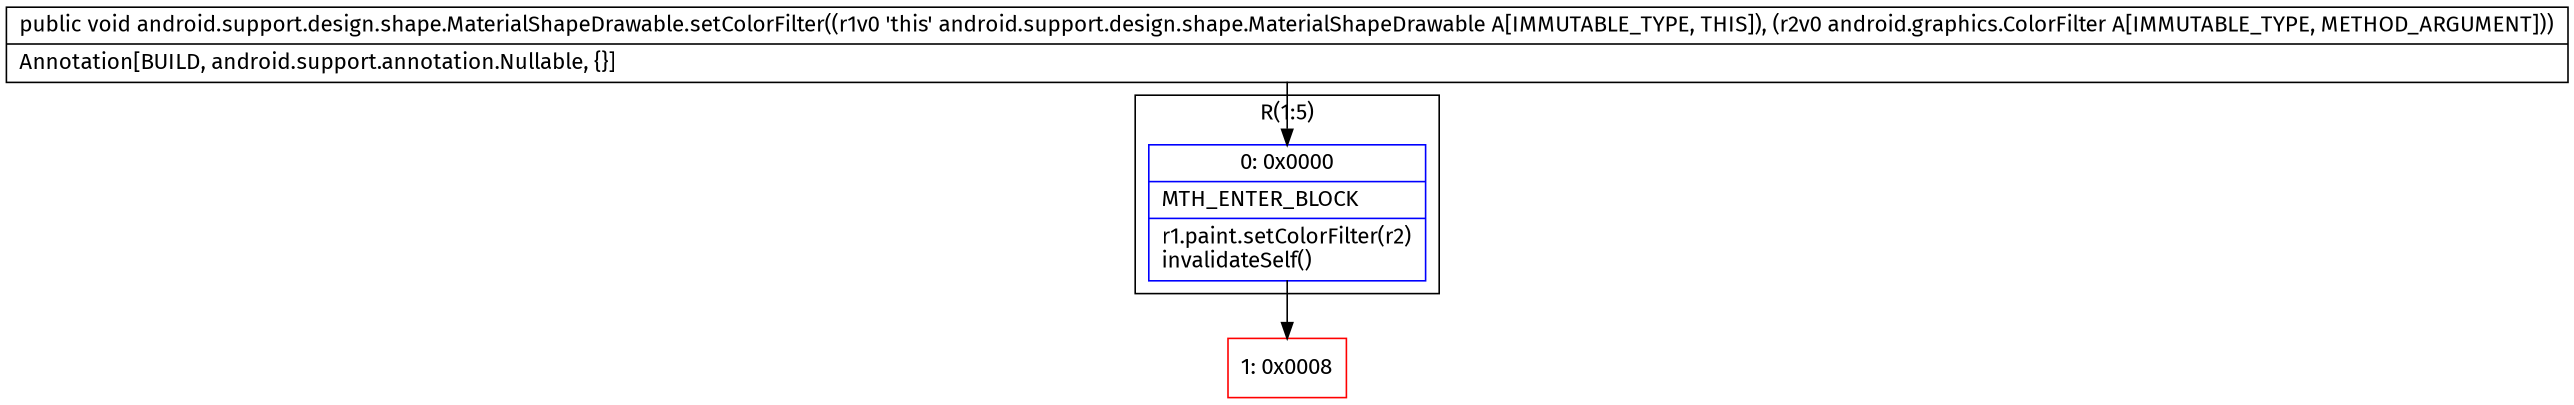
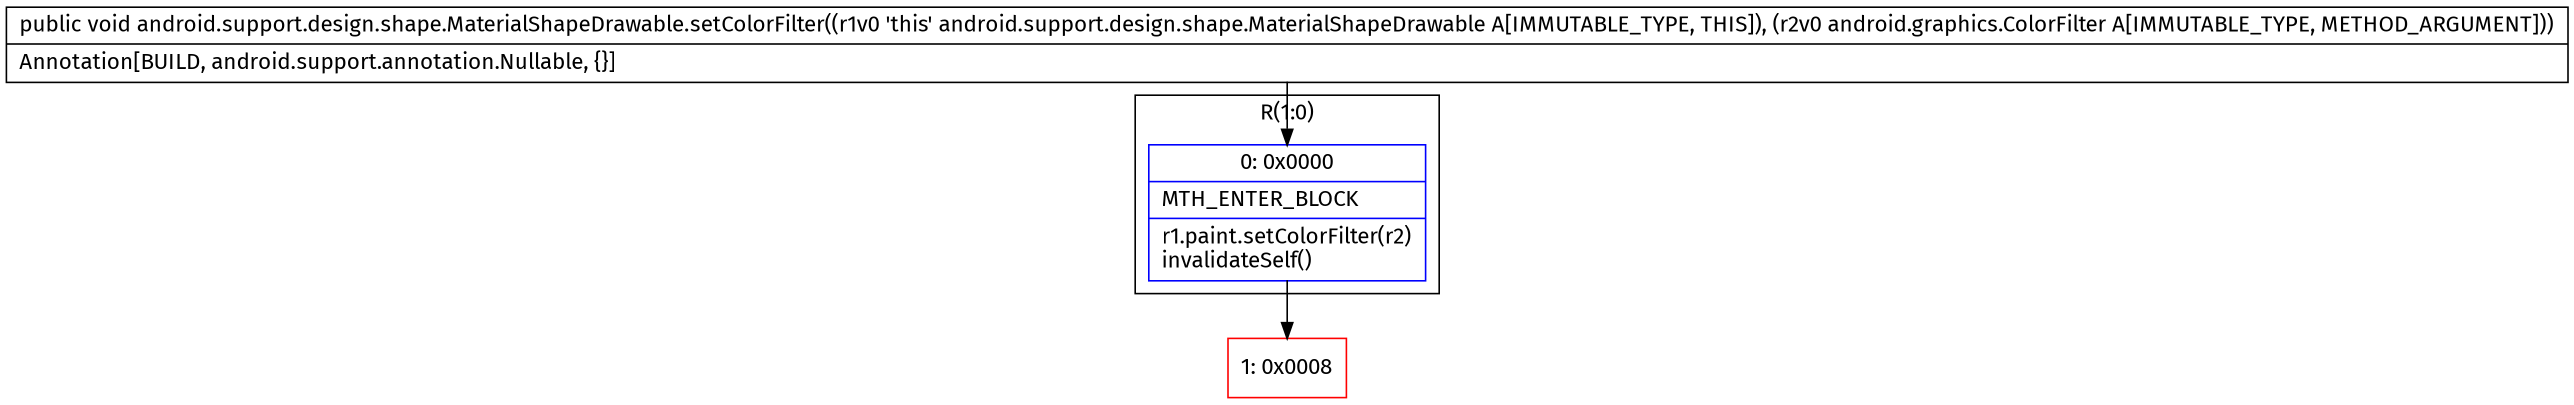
cluster "R(1:5)": label "R(1:5)" -> "R(1:0)"
